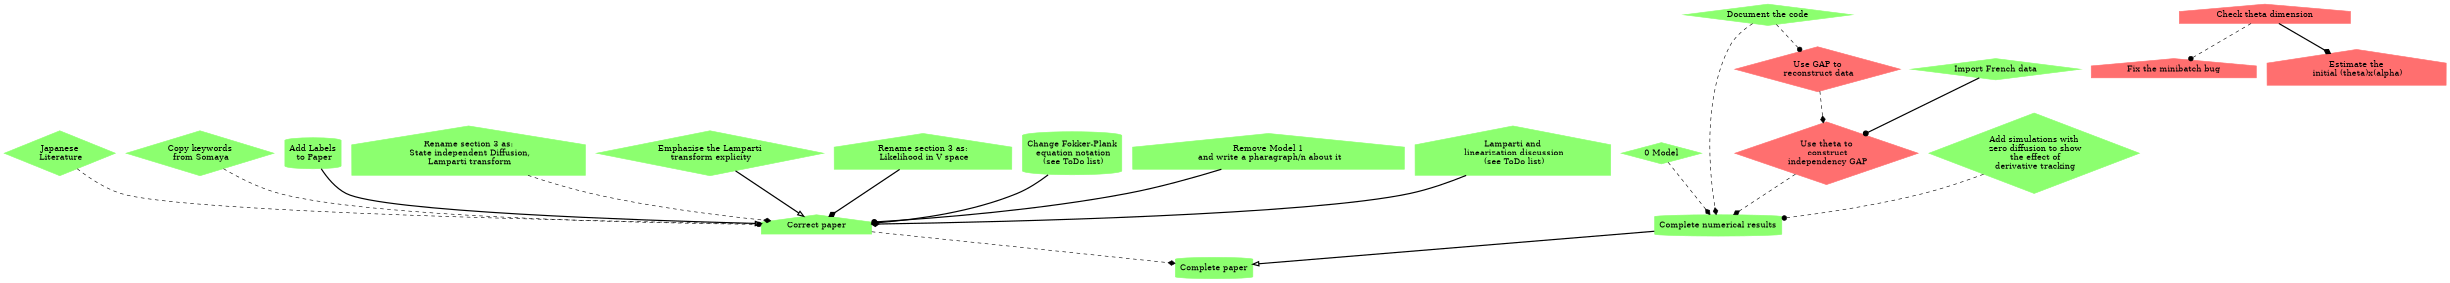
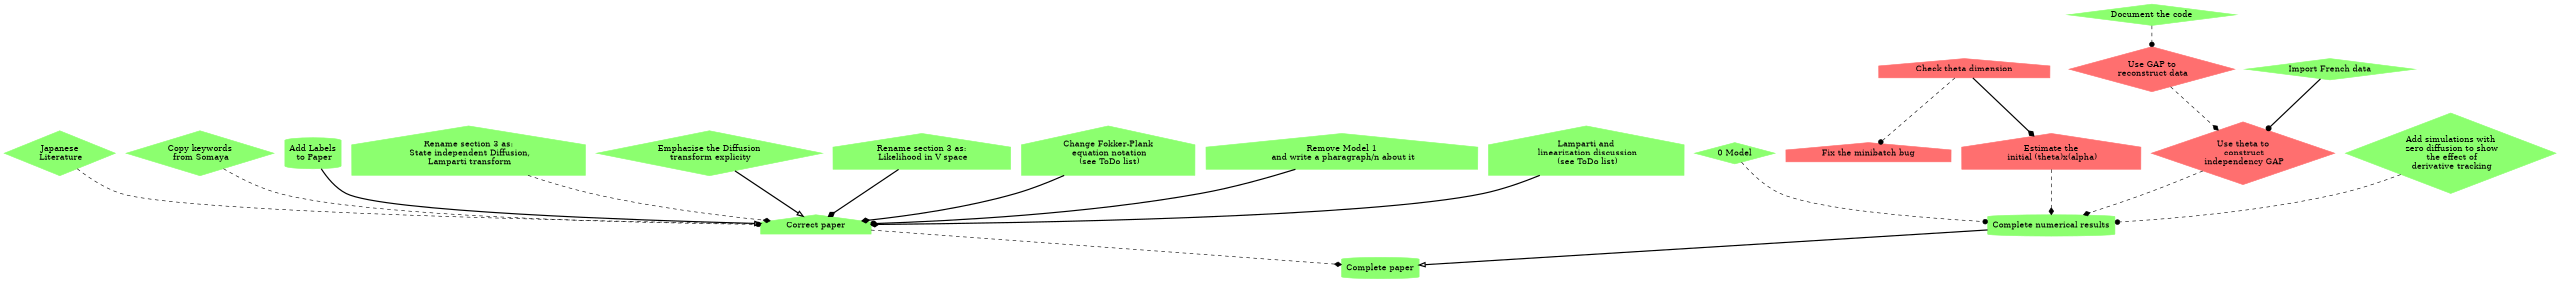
edge "Document the code" -> "Complete numerical results": now "Estimate the initial (theta)x(alpha)" -> "Complete numerical results"
node "Emphazise the Lamparti transform explicity": label "Emphazise the Lamparti transform explicity" -> "Emphazise the Diffusion transform explicity"
node "Change Fokker-Plank equation notation (see ToDo list)": shape cylinder -> house
edge "0 Model" -> "Complete numerical results": arrowhead diamond -> dot
